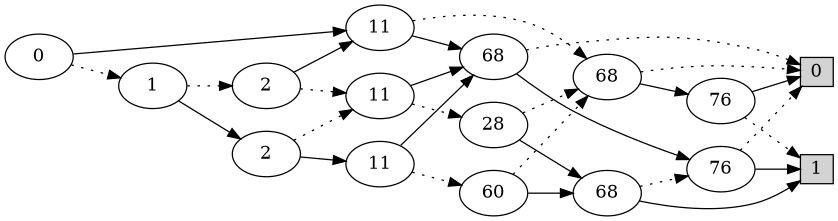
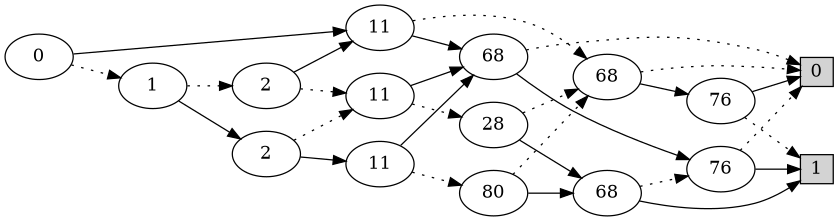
node "60": label "60" -> "80"
